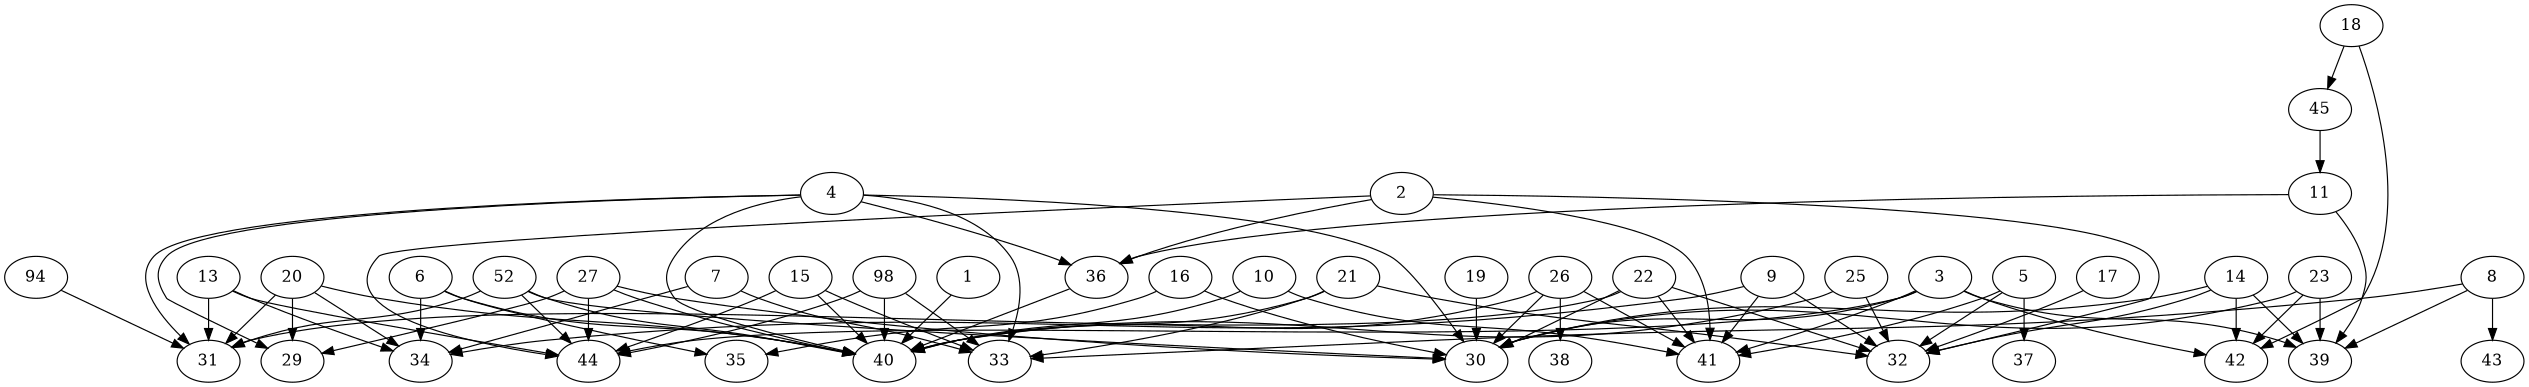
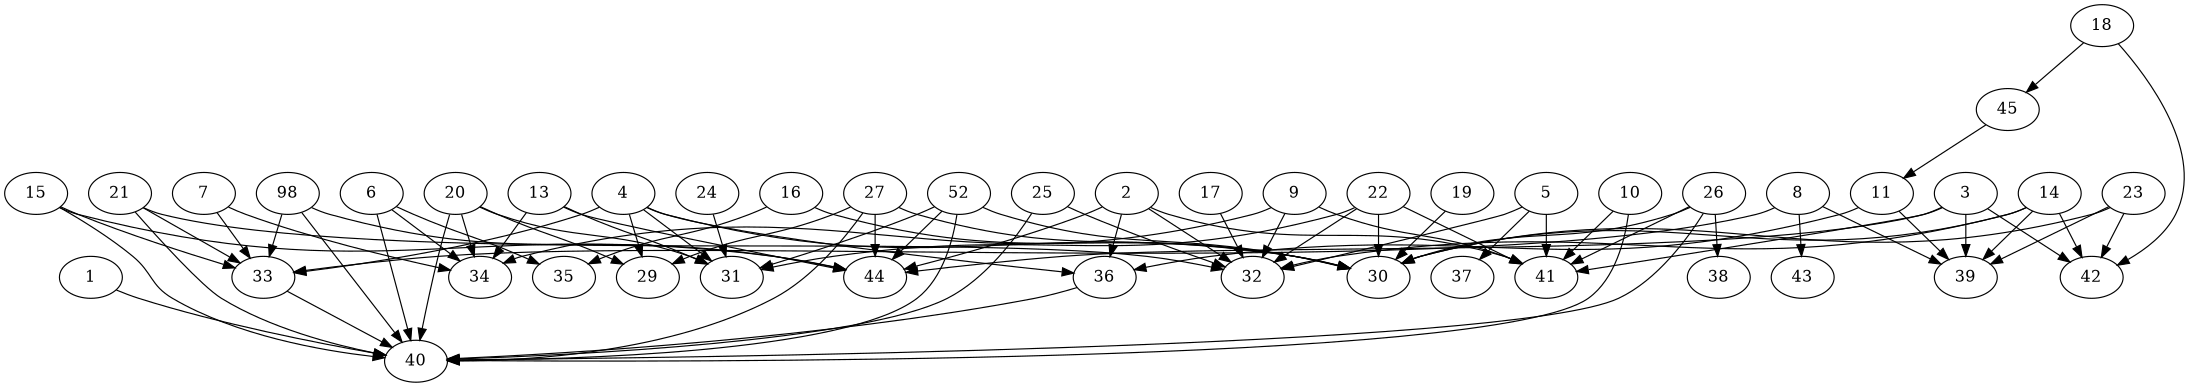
edge "4" -> "40": now "33" -> "40"
node "94": label "94" -> "24"
edge "3" -> "30": removed
